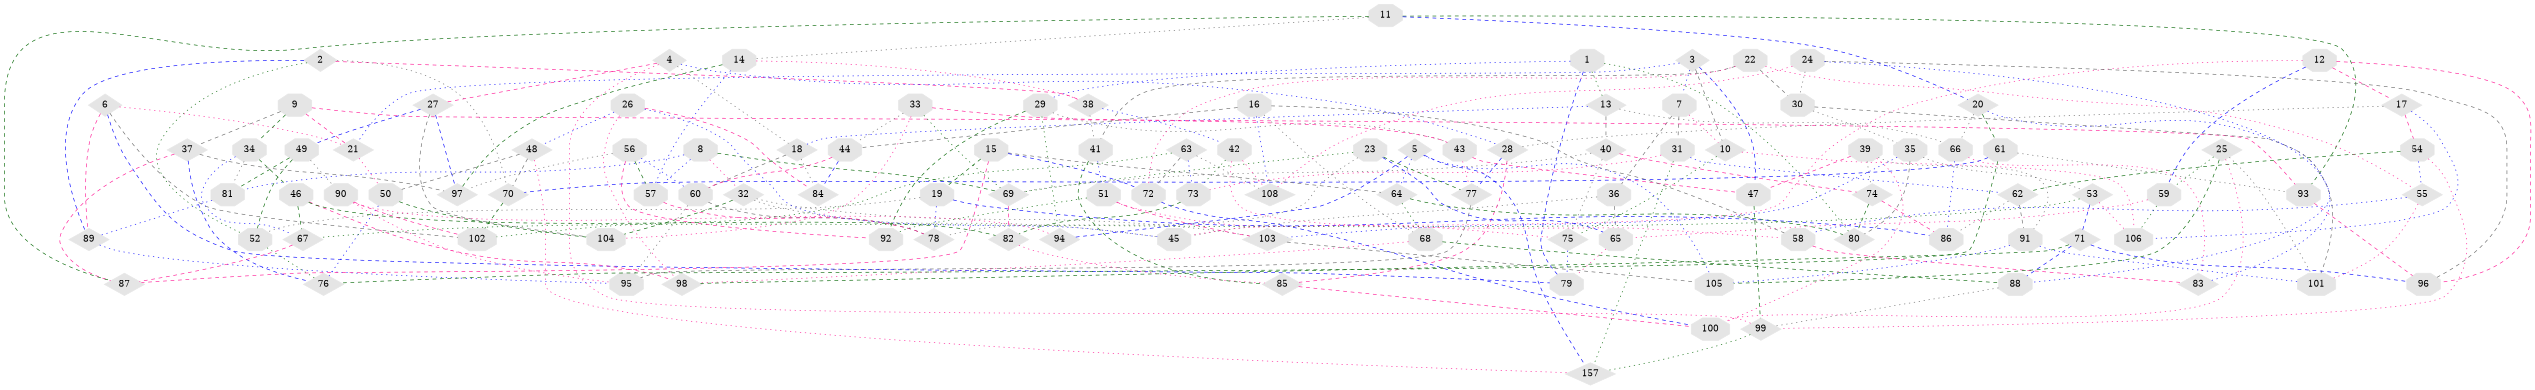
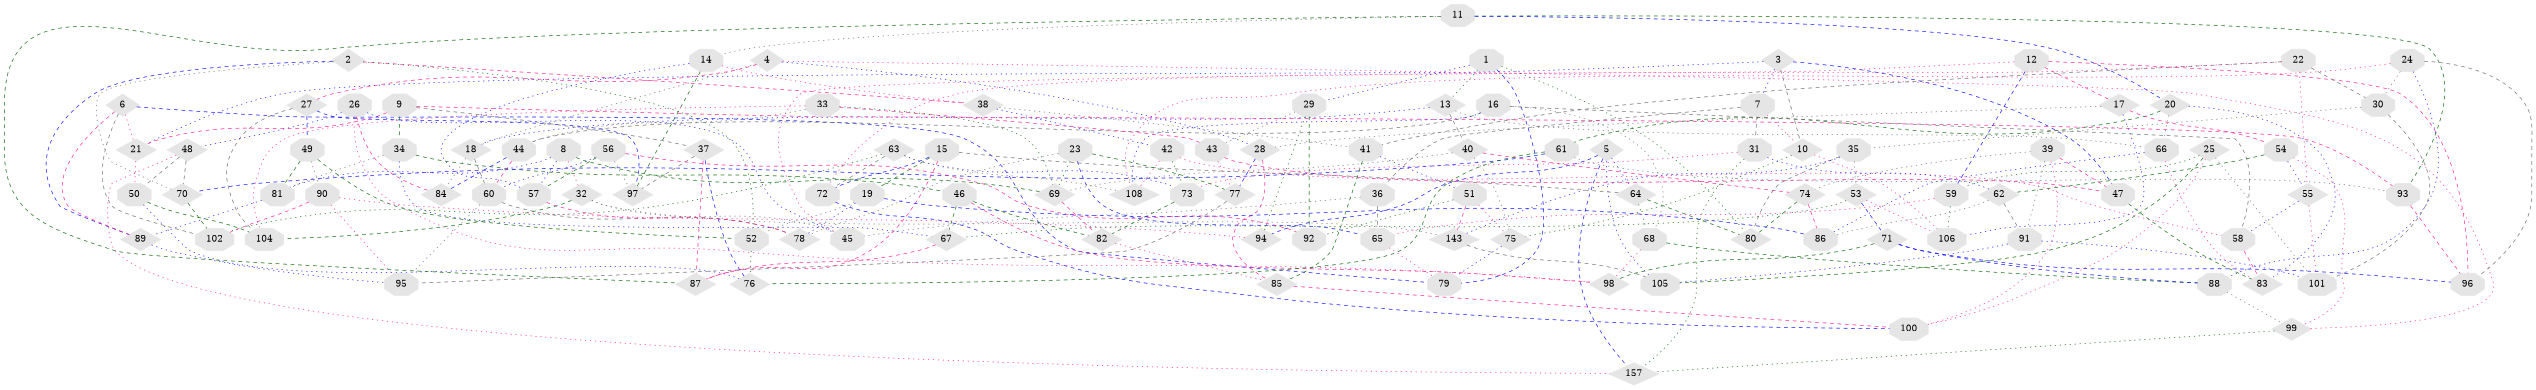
node "103": label "103" -> "143"
edge "47" -- "99": now "47" -- "83"
